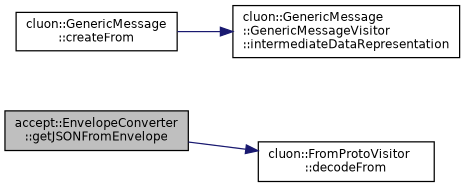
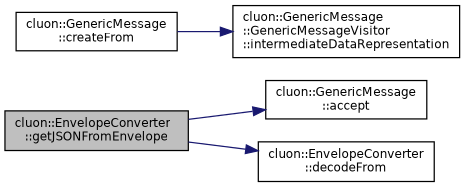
node "cluon::GenericMessage ::accept": added
node "accept::EnvelopeConverter ::getJSONFromEnvelope": label "accept::EnvelopeConverter ::getJSONFromEnvelope" -> "cluon::EnvelopeConverter ::getJSONFromEnvelope"
node "cluon::FromProtoVisitor ::decodeFrom": label "cluon::FromProtoVisitor ::decodeFrom" -> "cluon::EnvelopeConverter ::decodeFrom"
